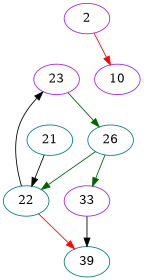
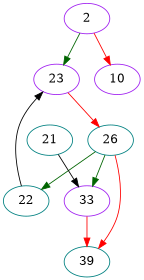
edge "2" -> "23": added
edge "23" -> "26": color darkgreen -> red
edge "21" -> "22": now "21" -> "33"
edge "33" -> "39": color black -> red
edge "22" -> "39": now "26" -> "39"
